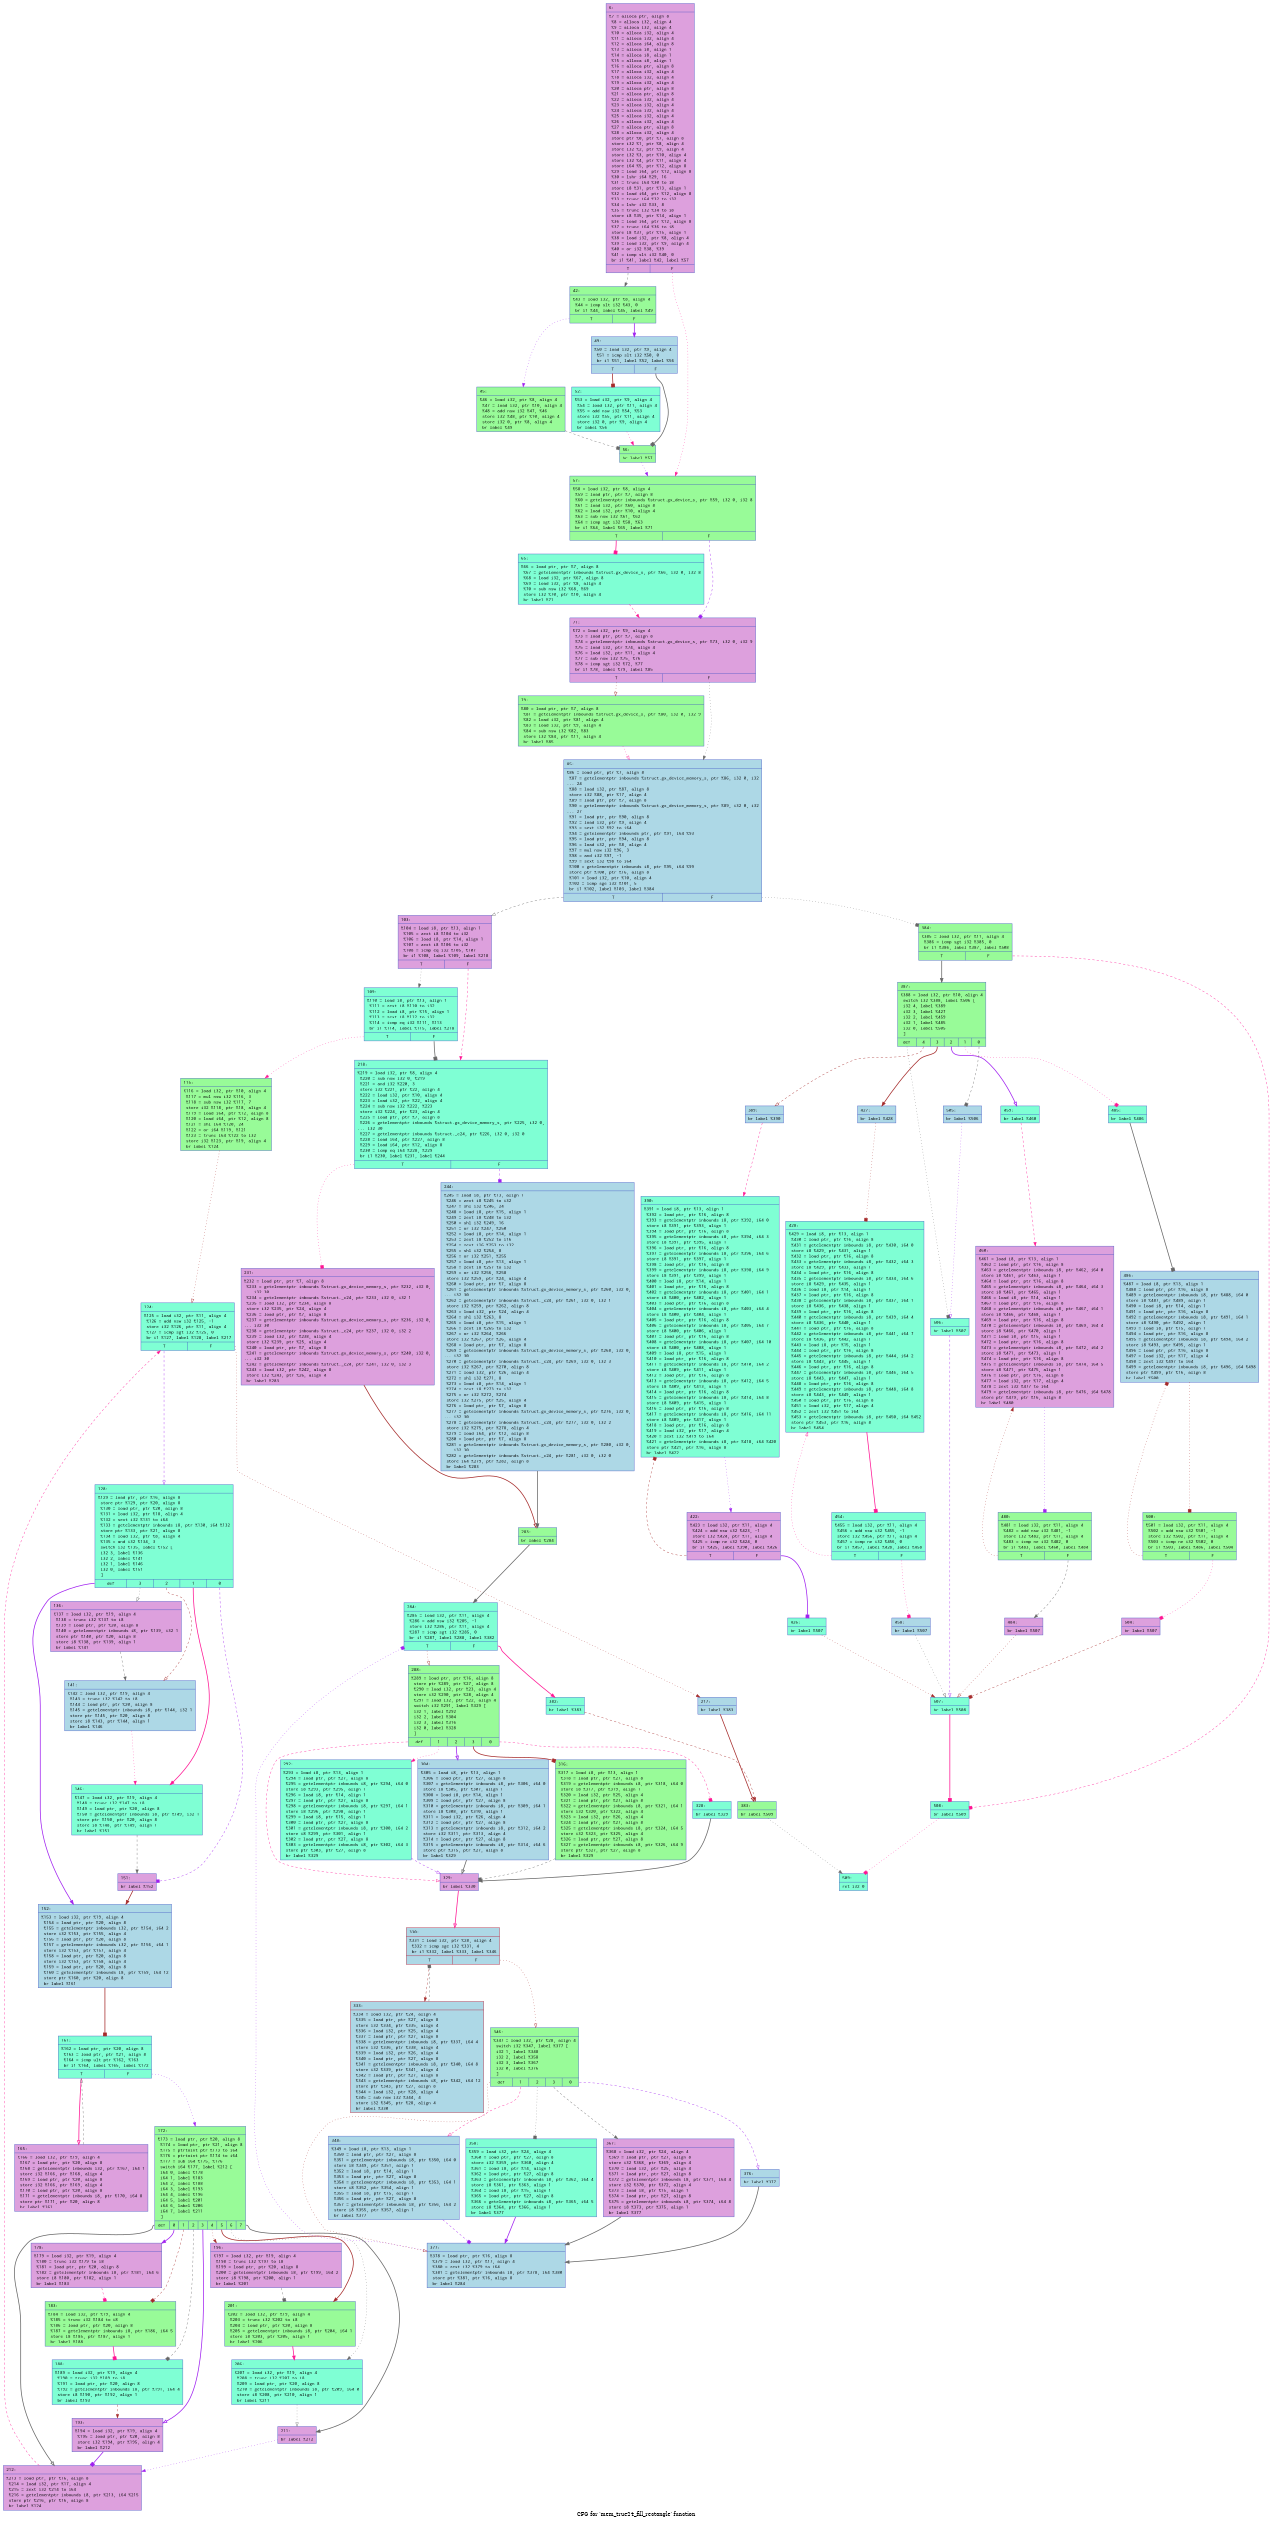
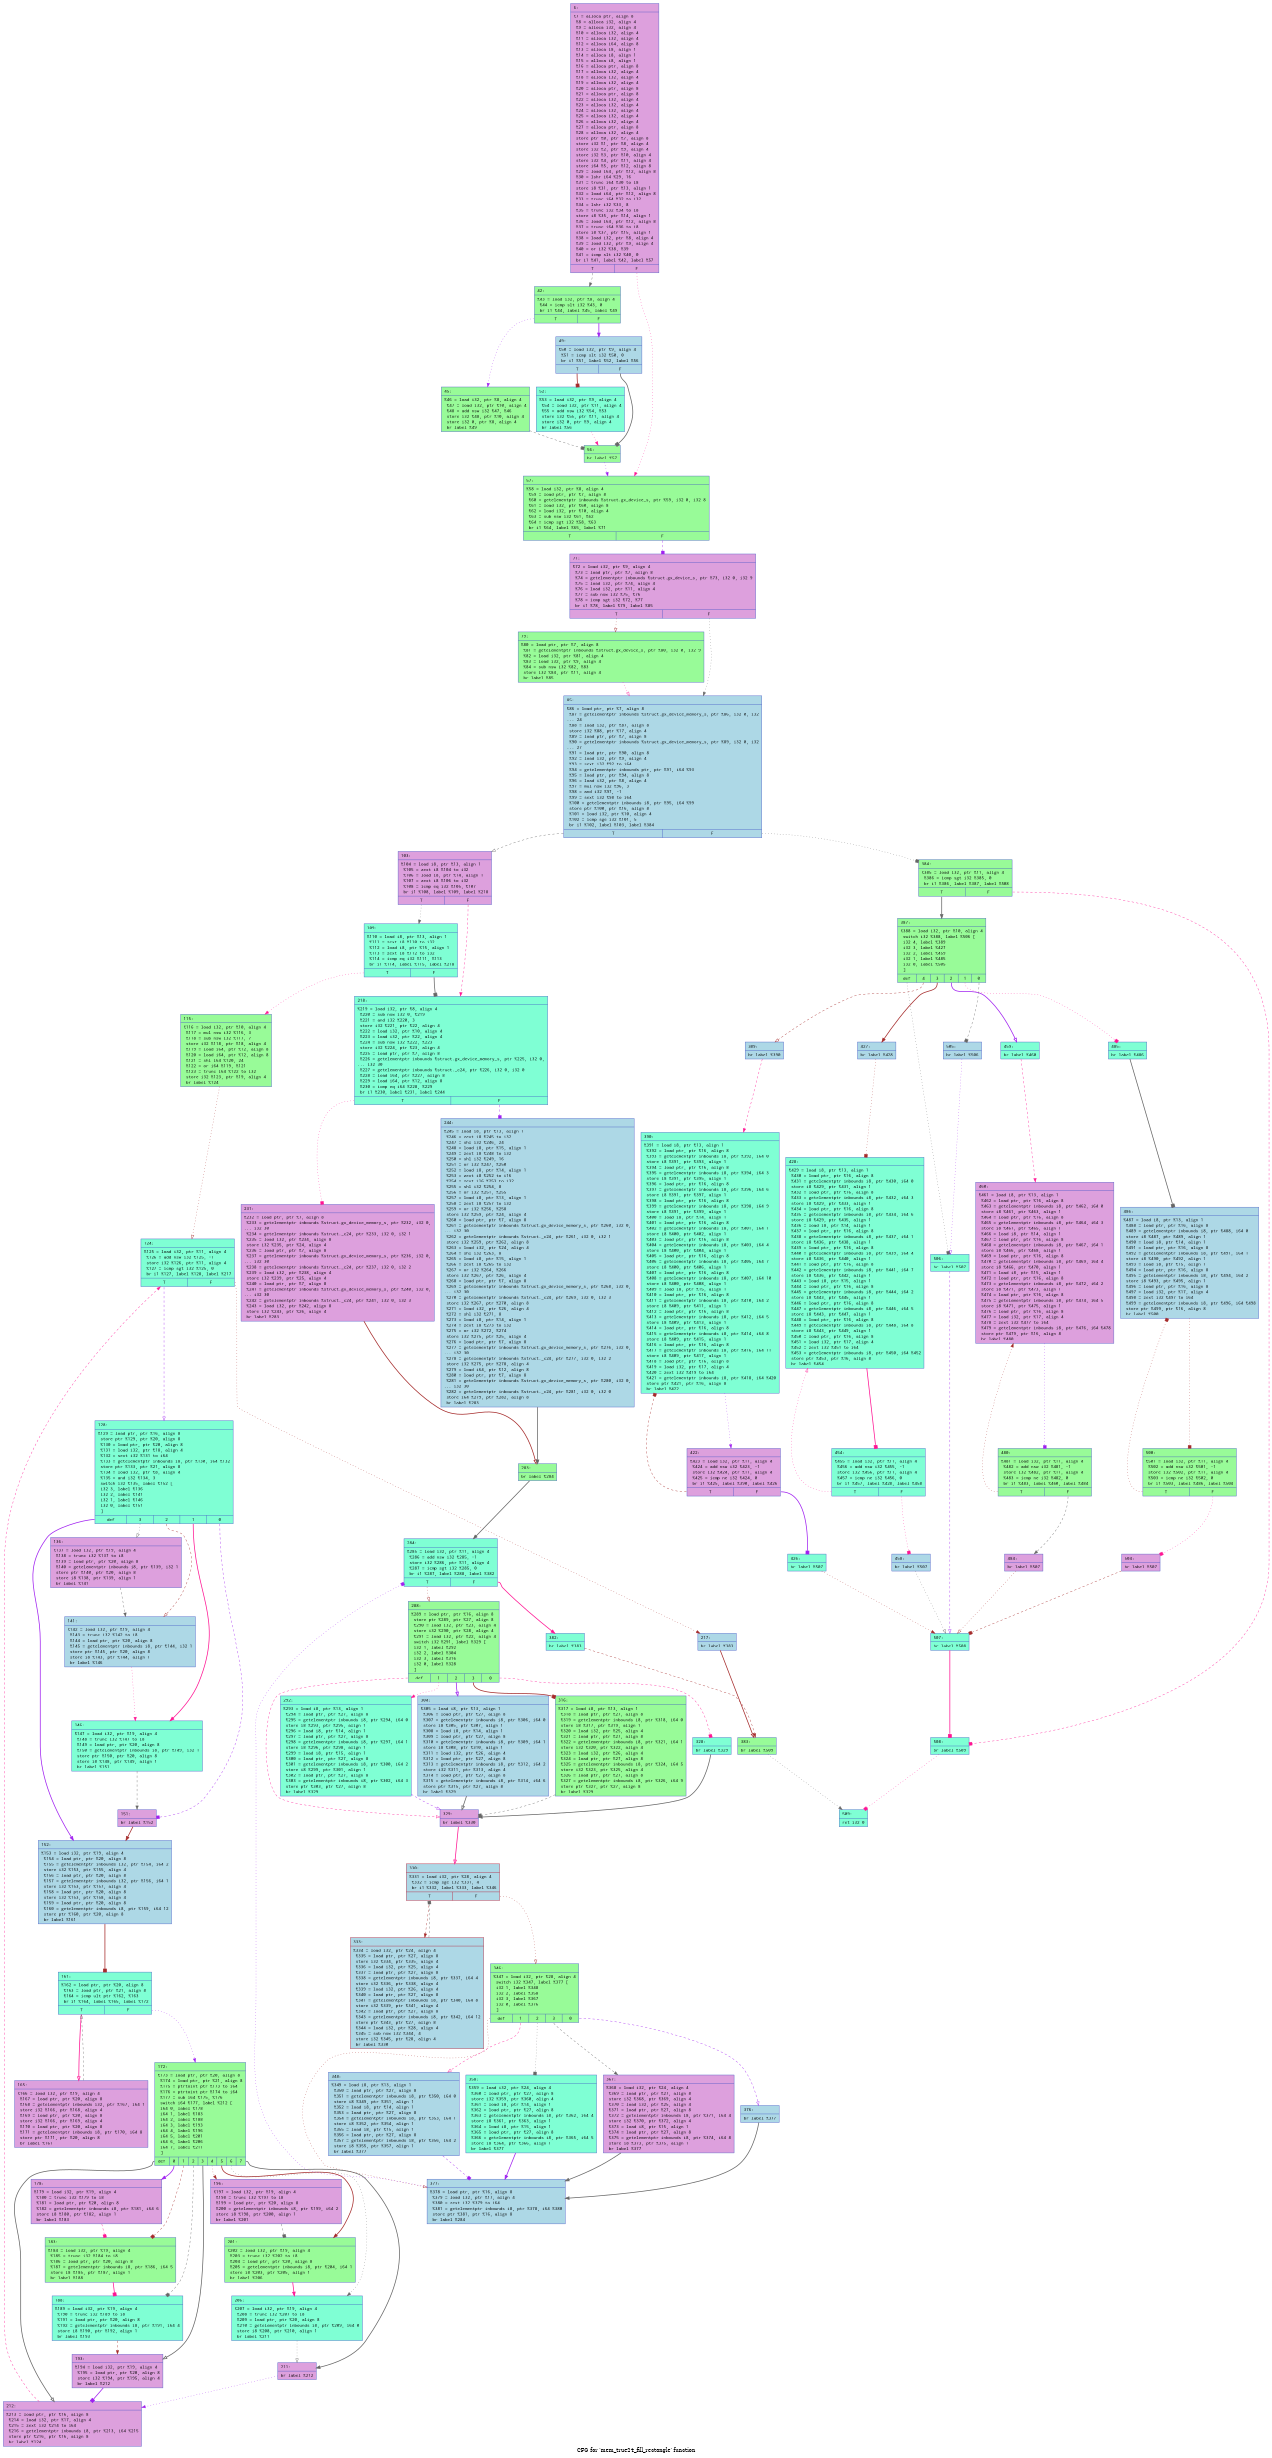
node "65:": removed
edge "172:" -> "193:": color purple -> gray40
